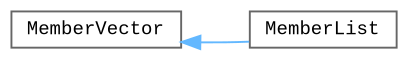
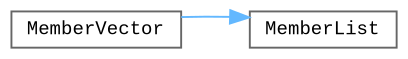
edge "MemberList" -> "MemberVector": reversed
